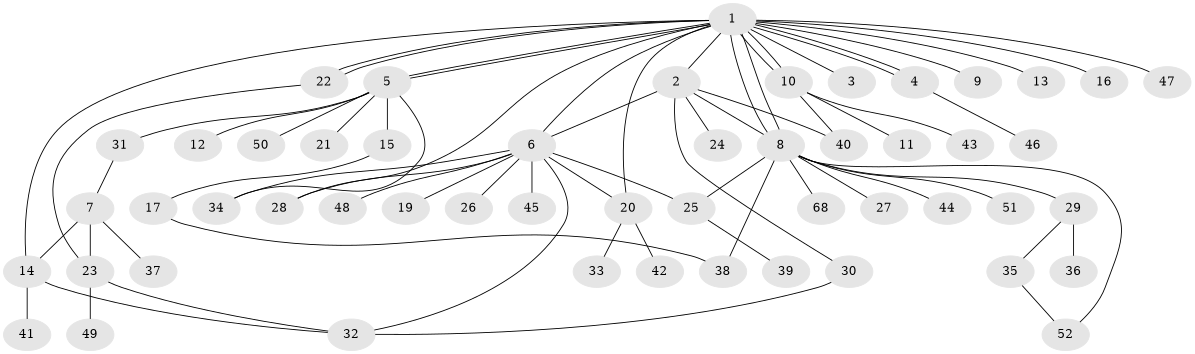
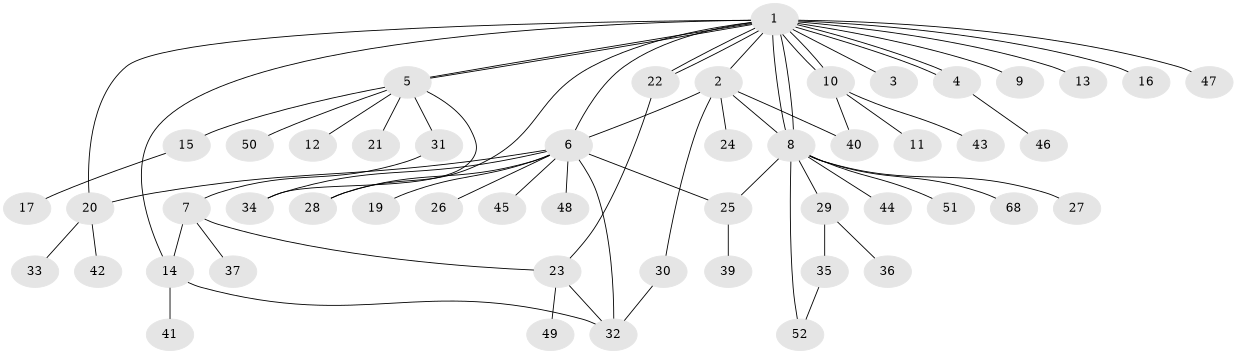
node "38": removed
